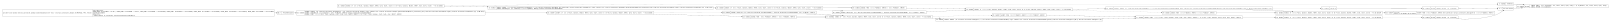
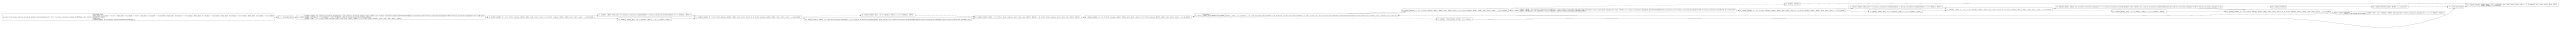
node "40: 0x0019": added
